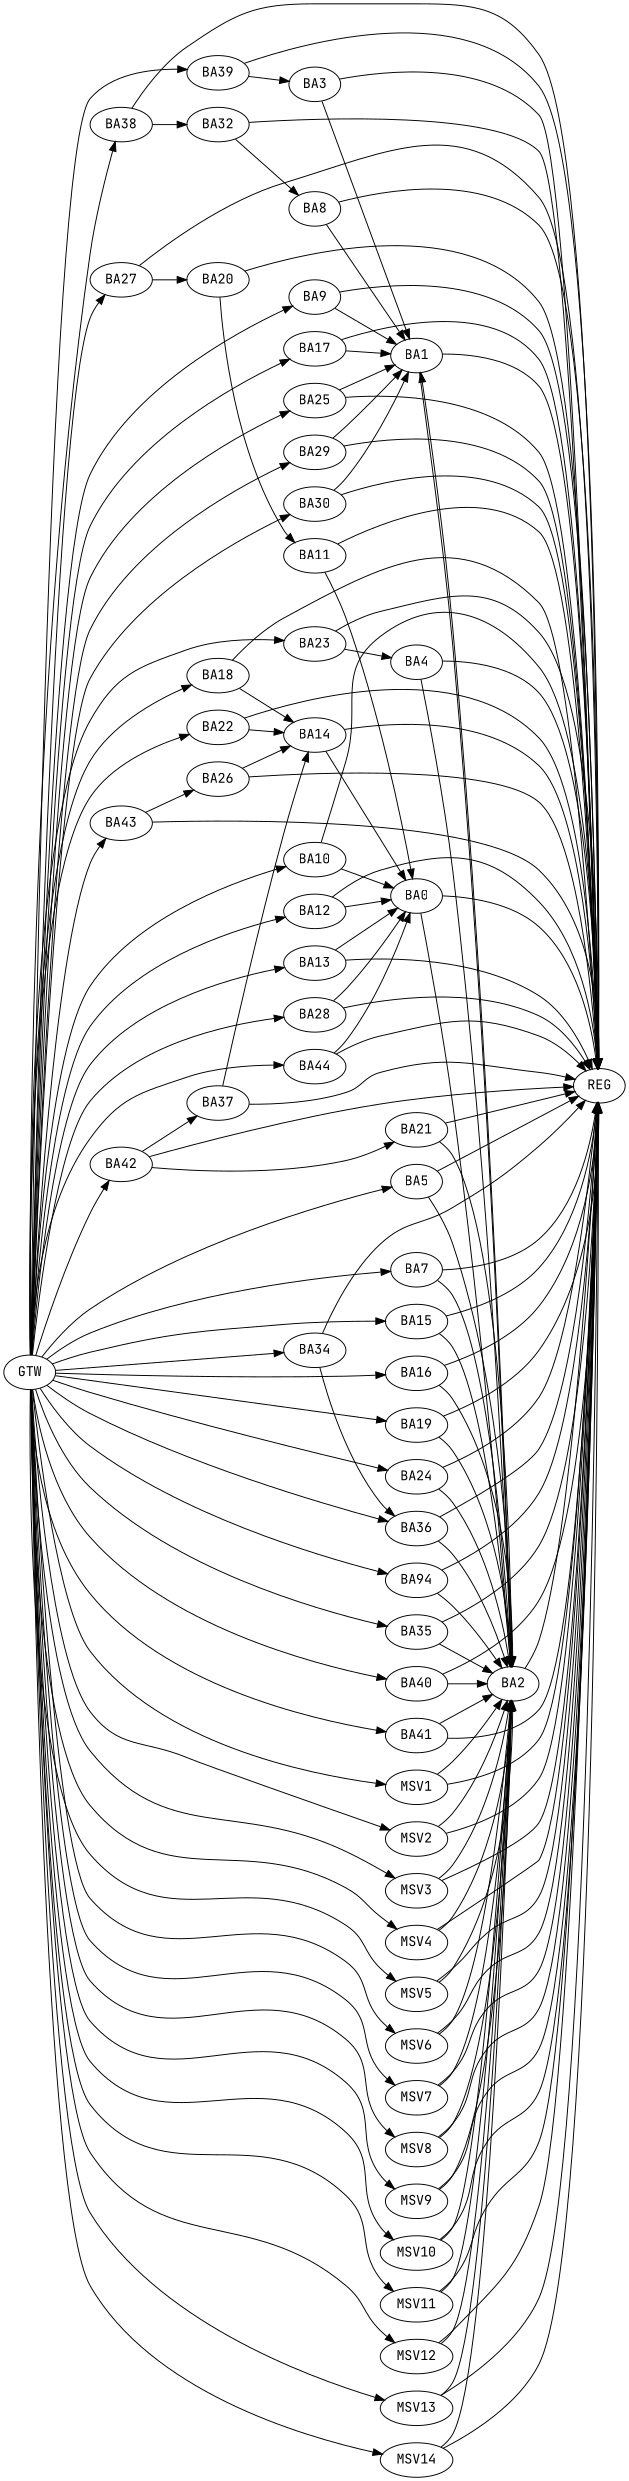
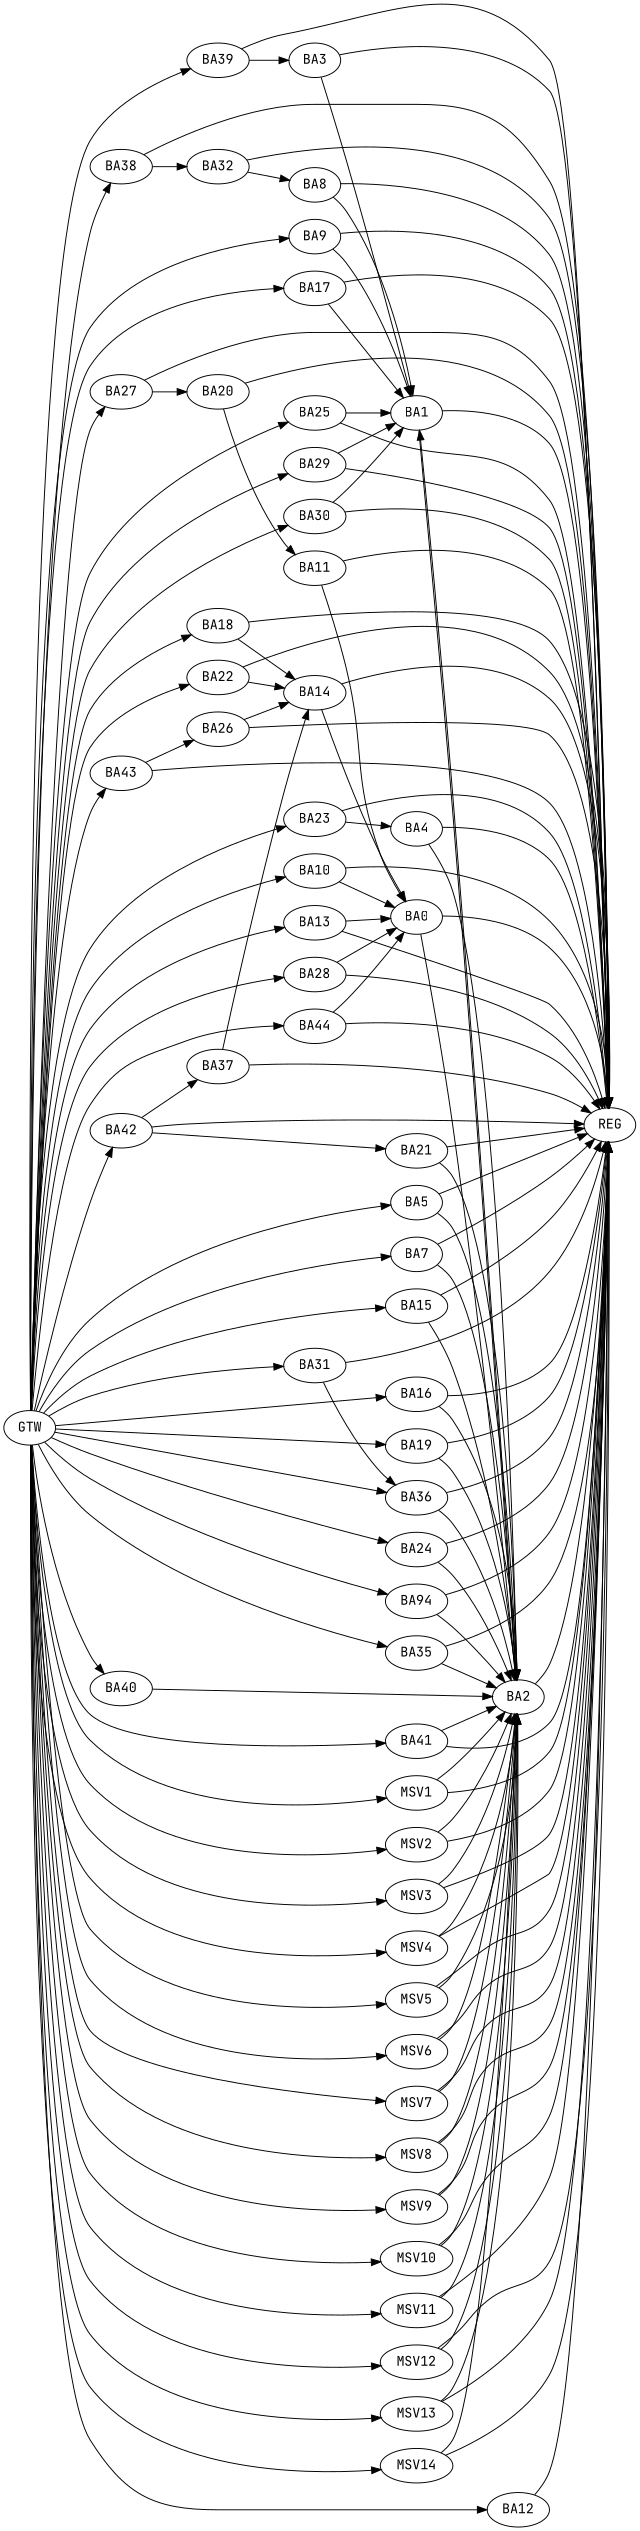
edge "BA12" -> "BA0": removed
node "BA34": label "BA34" -> "BA31"
edge "BA40" -> "REG": removed
